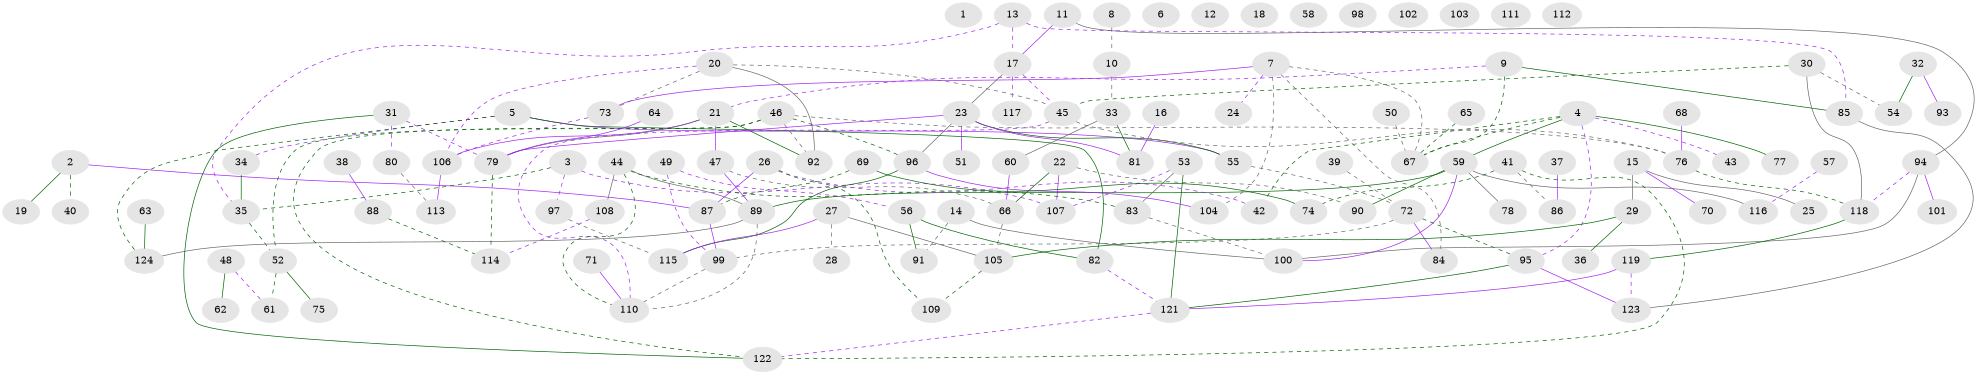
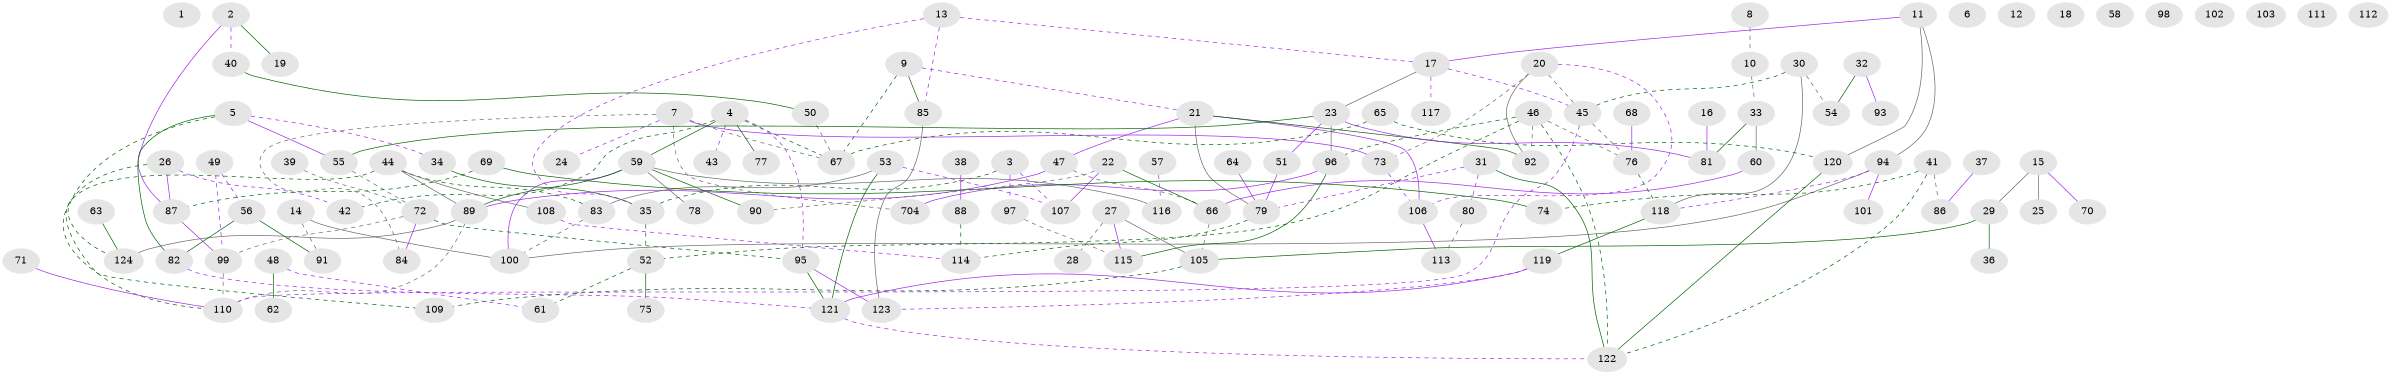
edge "40" -- "50": added
edge "23" -- "79": now "51" -- "79"
node "120": added
edge "2" -- "40": color darkgreen -> purple
node "104": label "104" -> "704"
